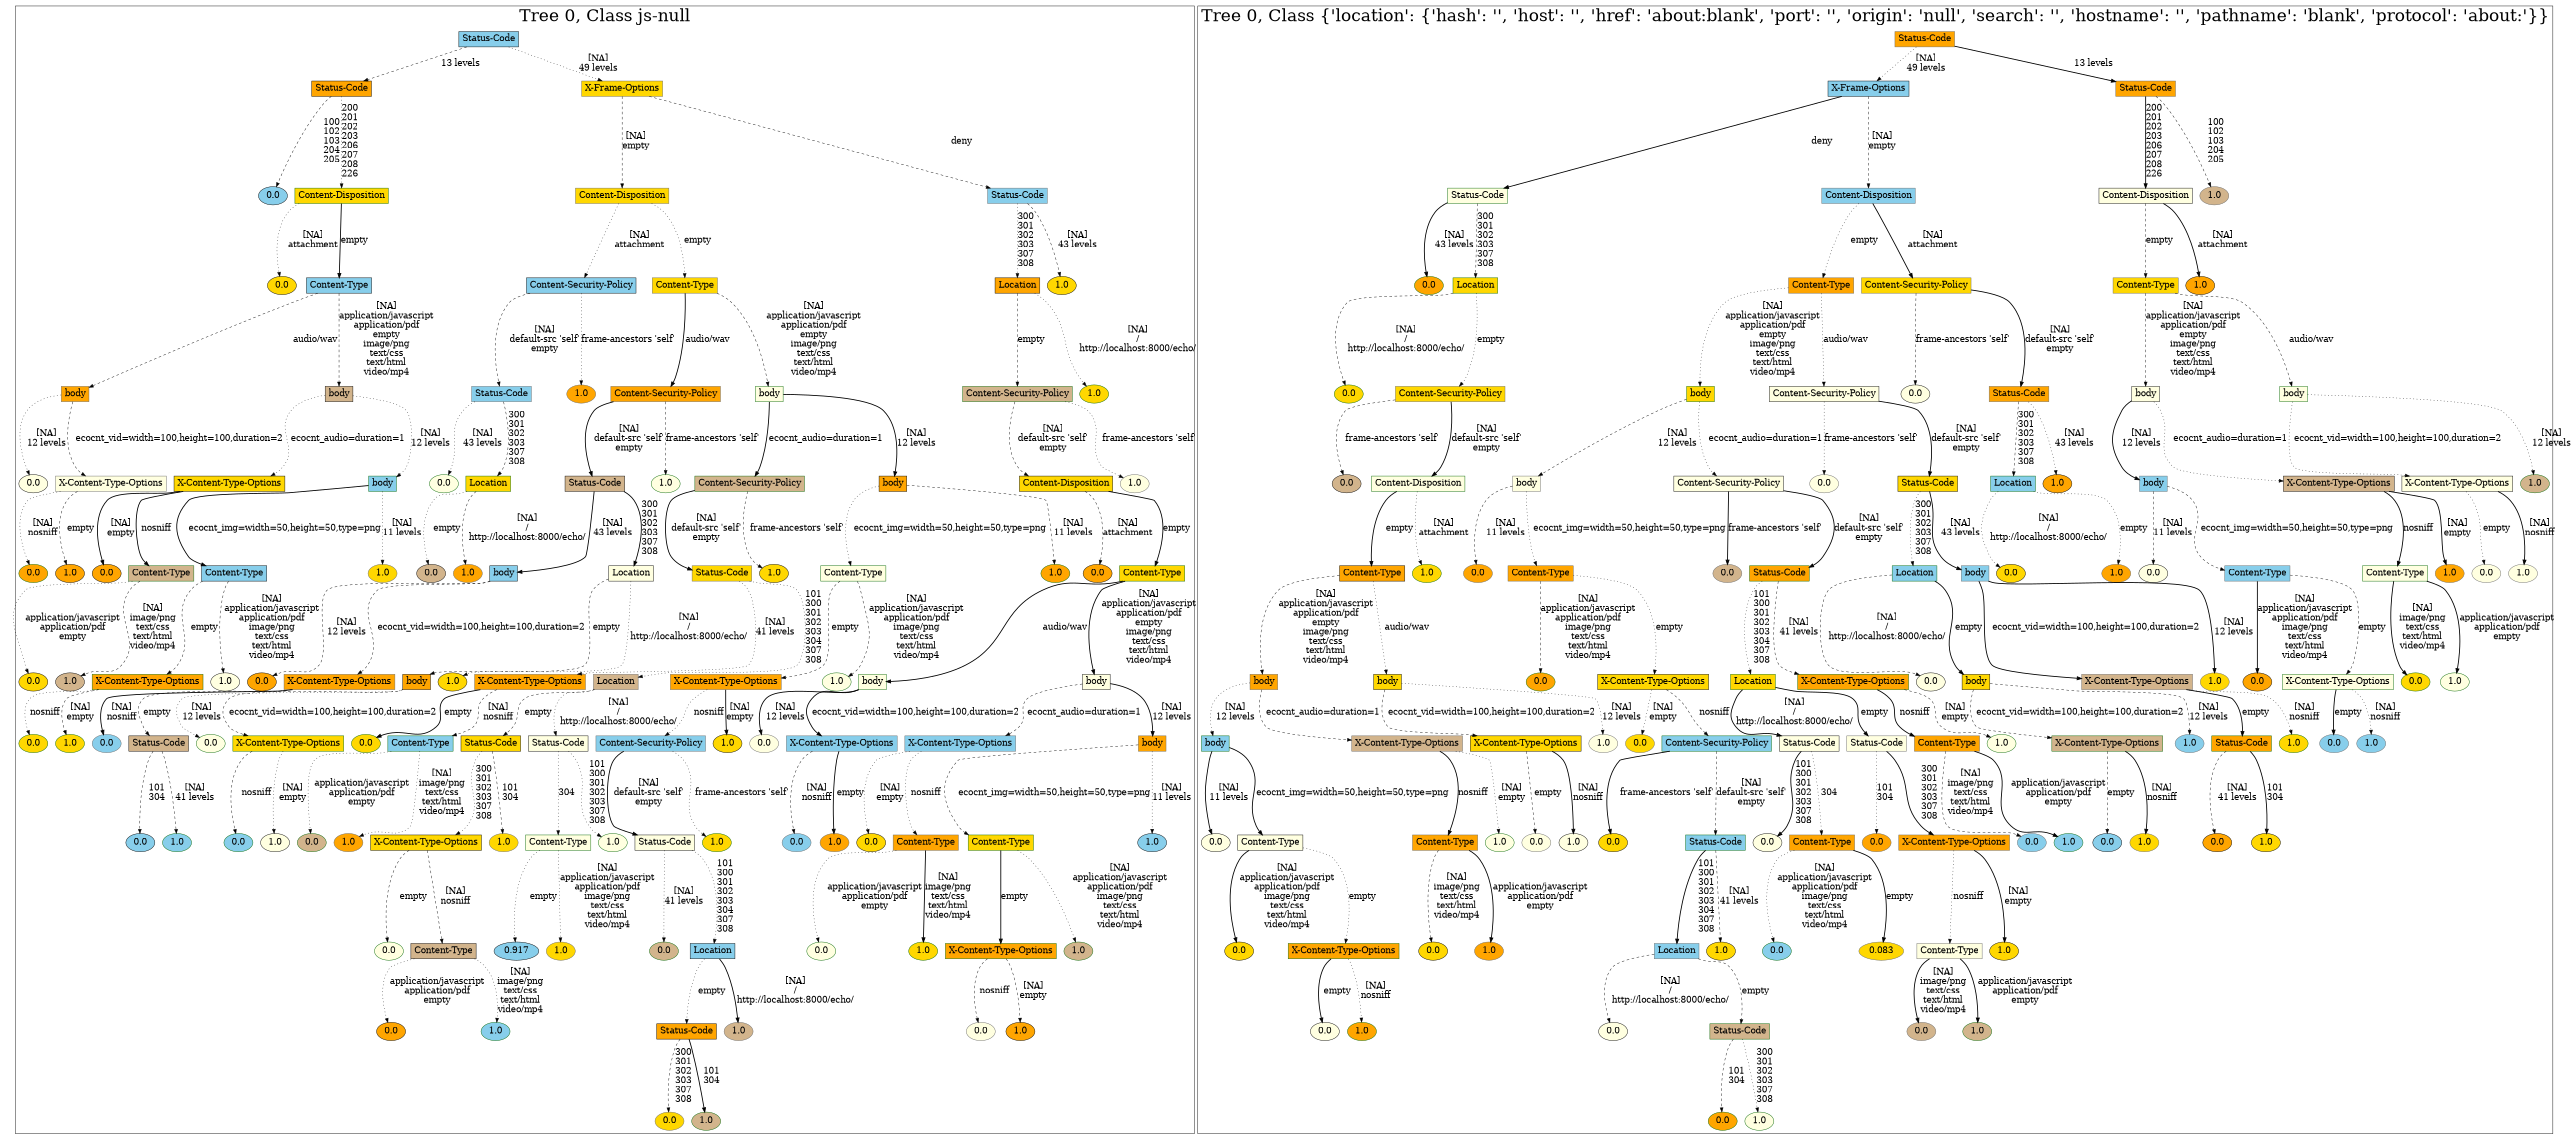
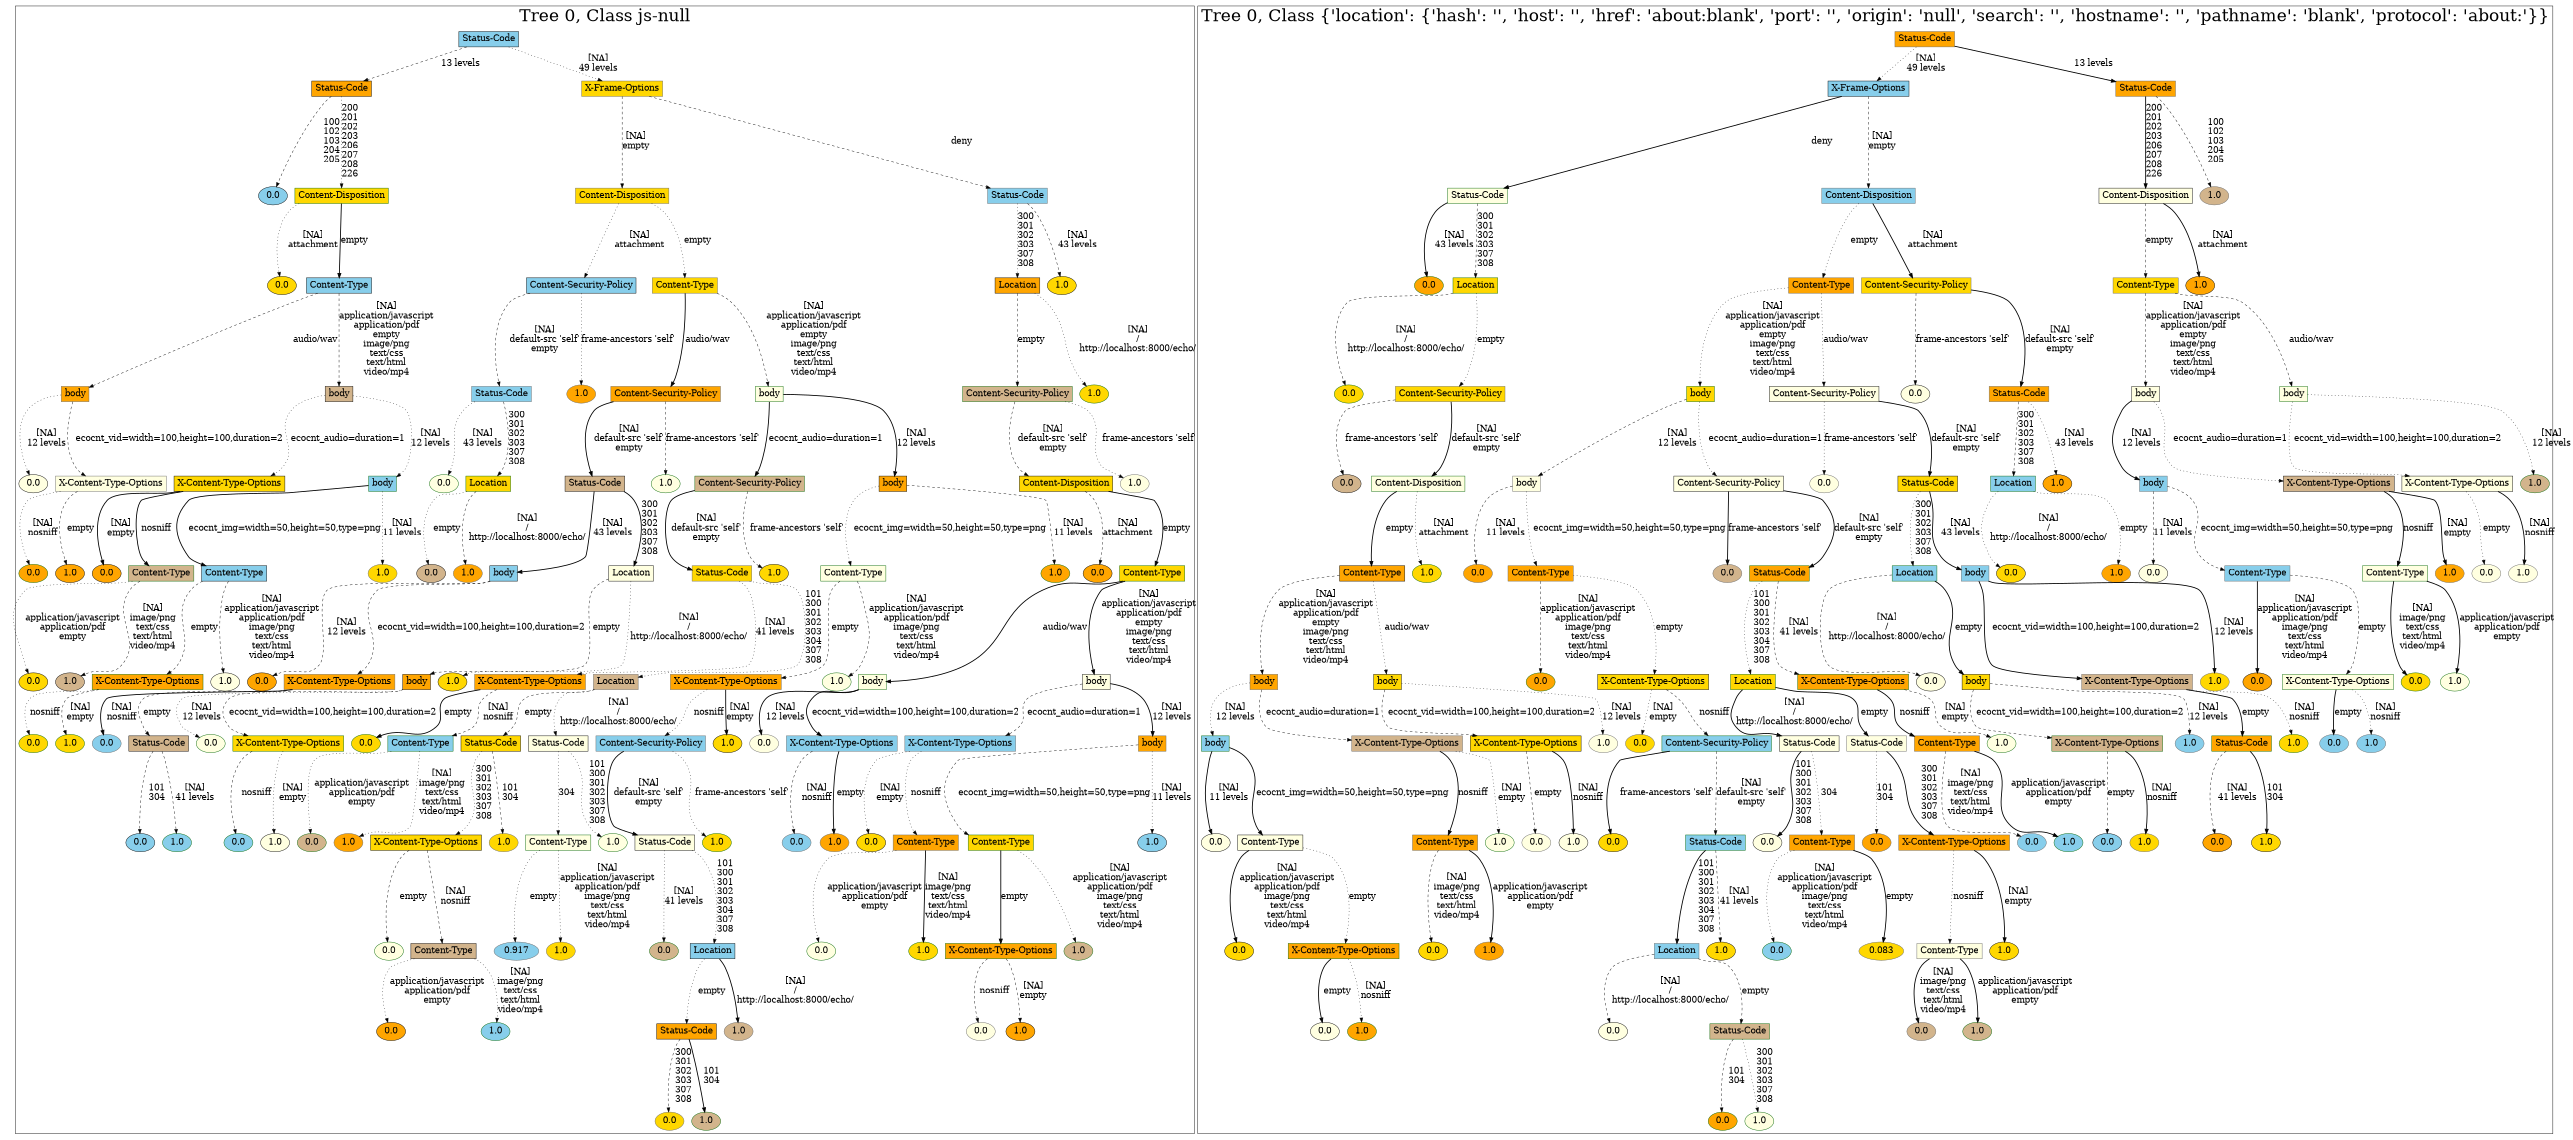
node "0.917": color black -> gray40
